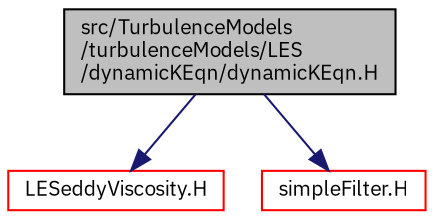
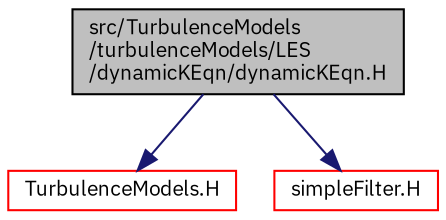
node "LESeddyViscosity.H": label "LESeddyViscosity.H" -> "TurbulenceModels.H"
